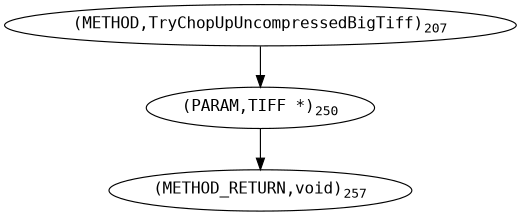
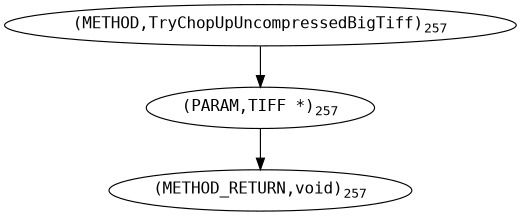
node "(METHOD,TryChopUpUncompressedBigTiff)": text "207" -> "257"
node "(PARAM,TIFF *)": text "250" -> "257"
